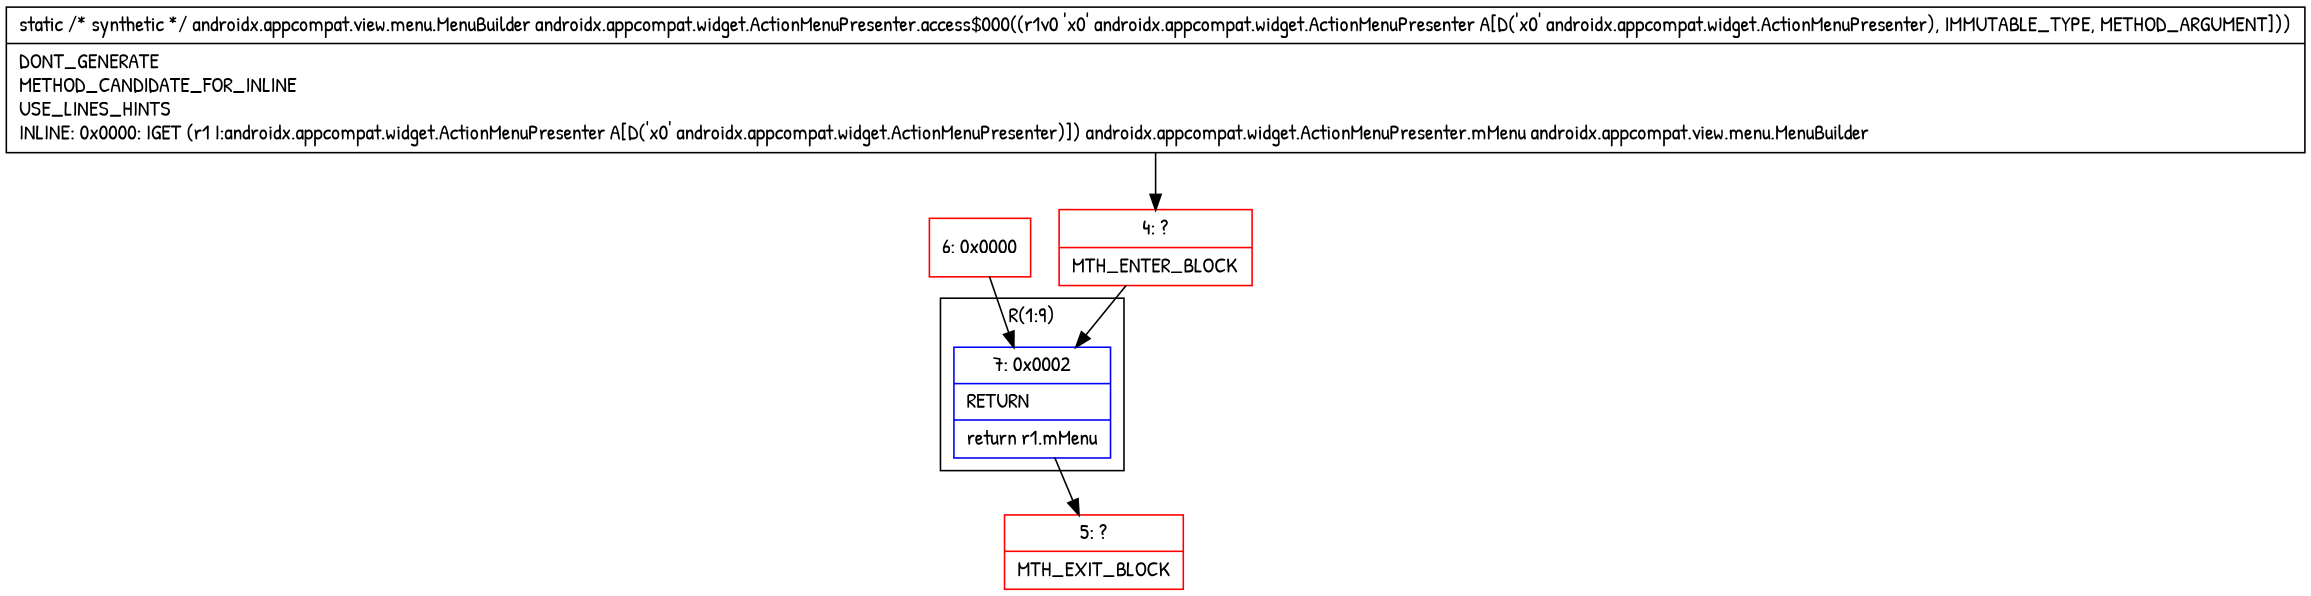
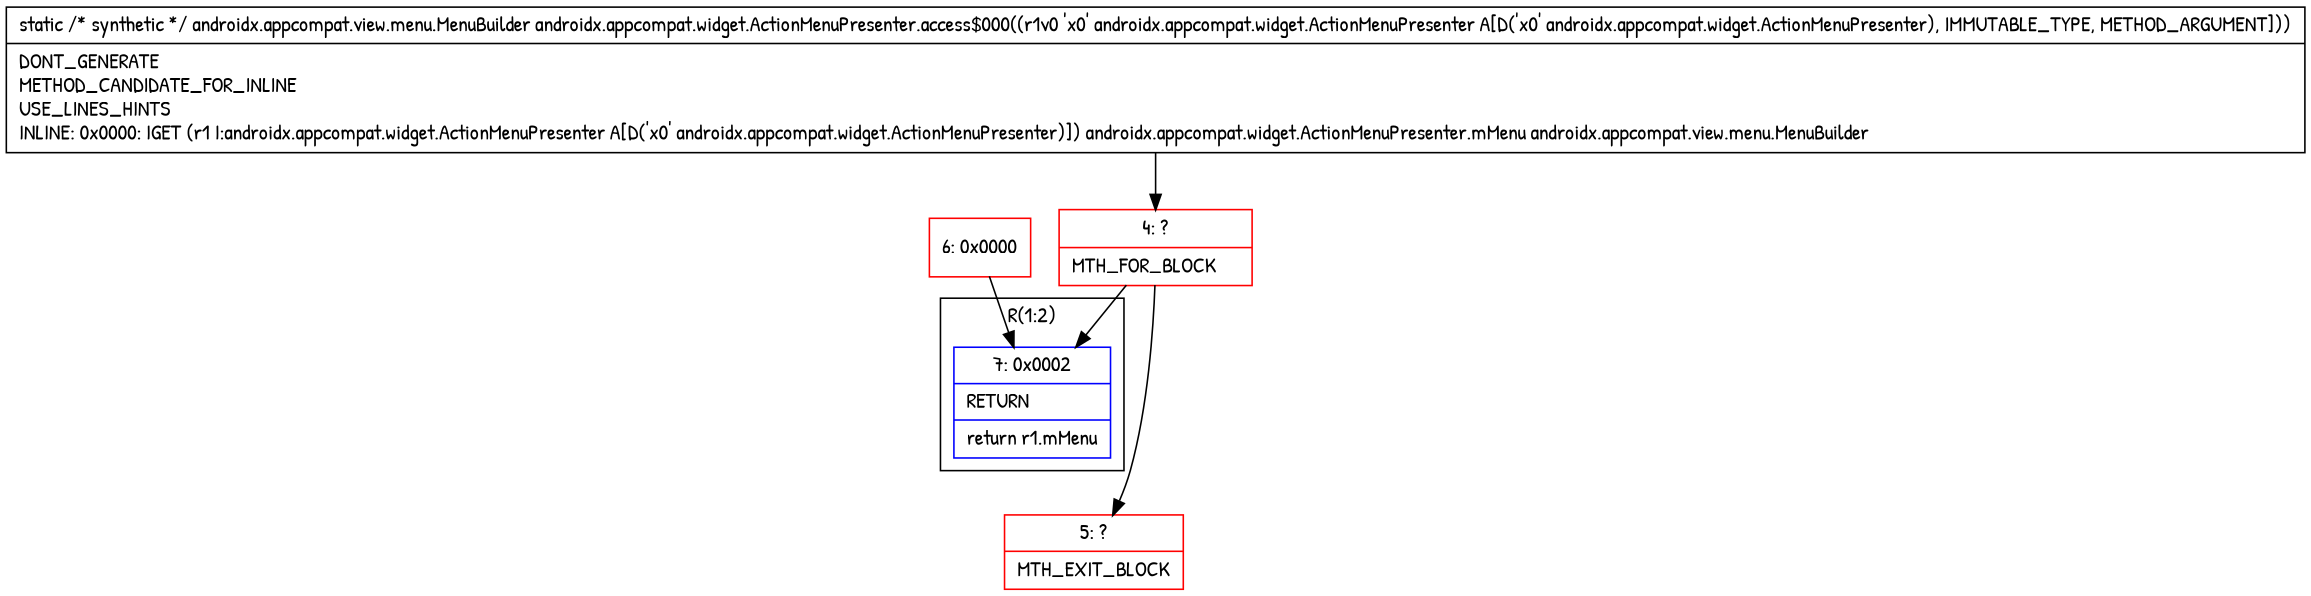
node "4: ?": text "MTH_ENTER_BLOCK" -> "MTH_FOR_BLOCK"
cluster "R(1:9)": label "R(1:9)" -> "R(1:2)"
edge "7: 0x0002" -> "5: ?": now "4: ?" -> "5: ?"
